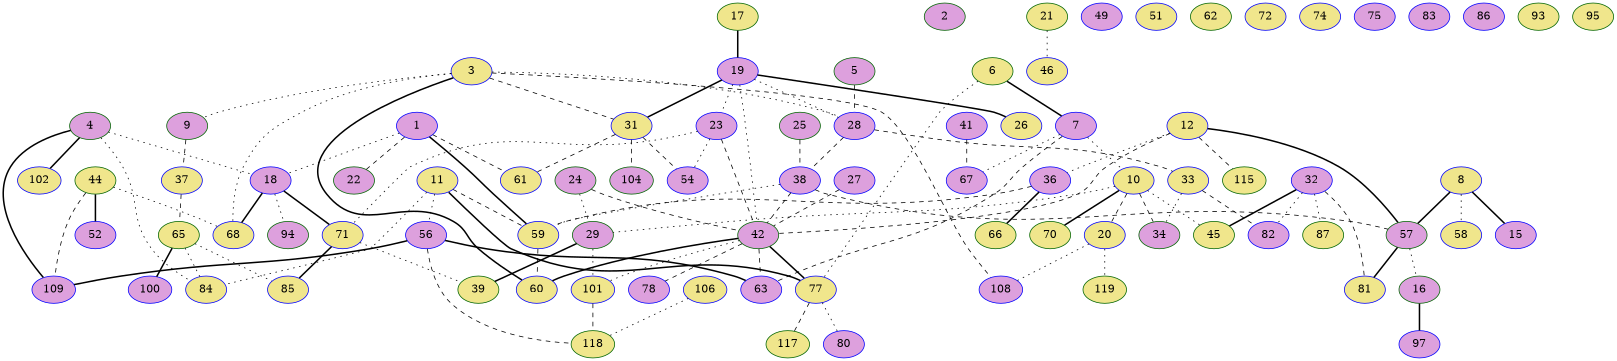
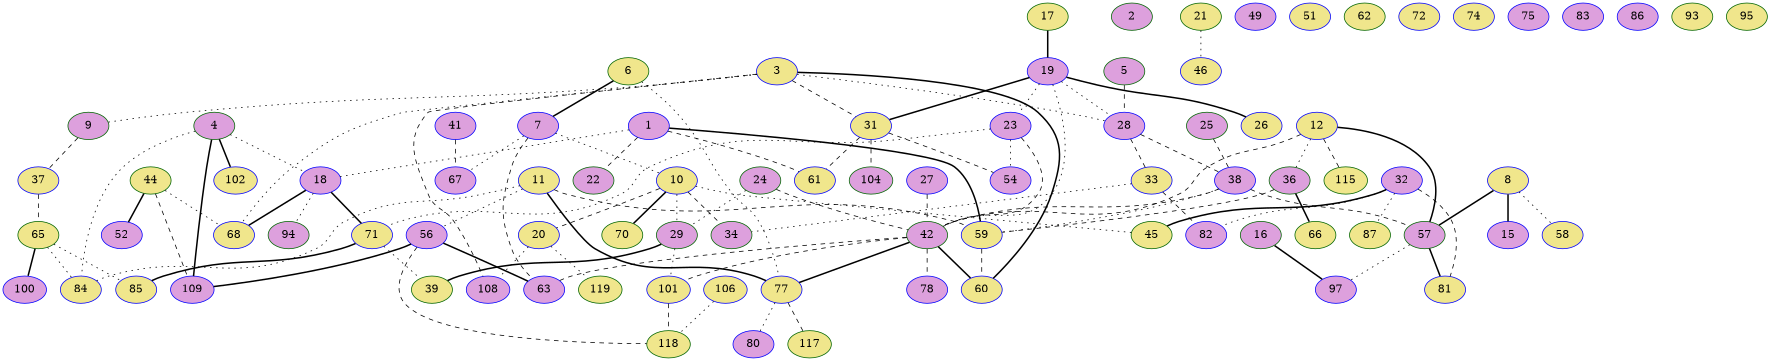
node "36": color blue -> darkgreen
edge "42" -- "101": style dotted -> dashed
edge "57" -- "16": now "57" -- "97"
